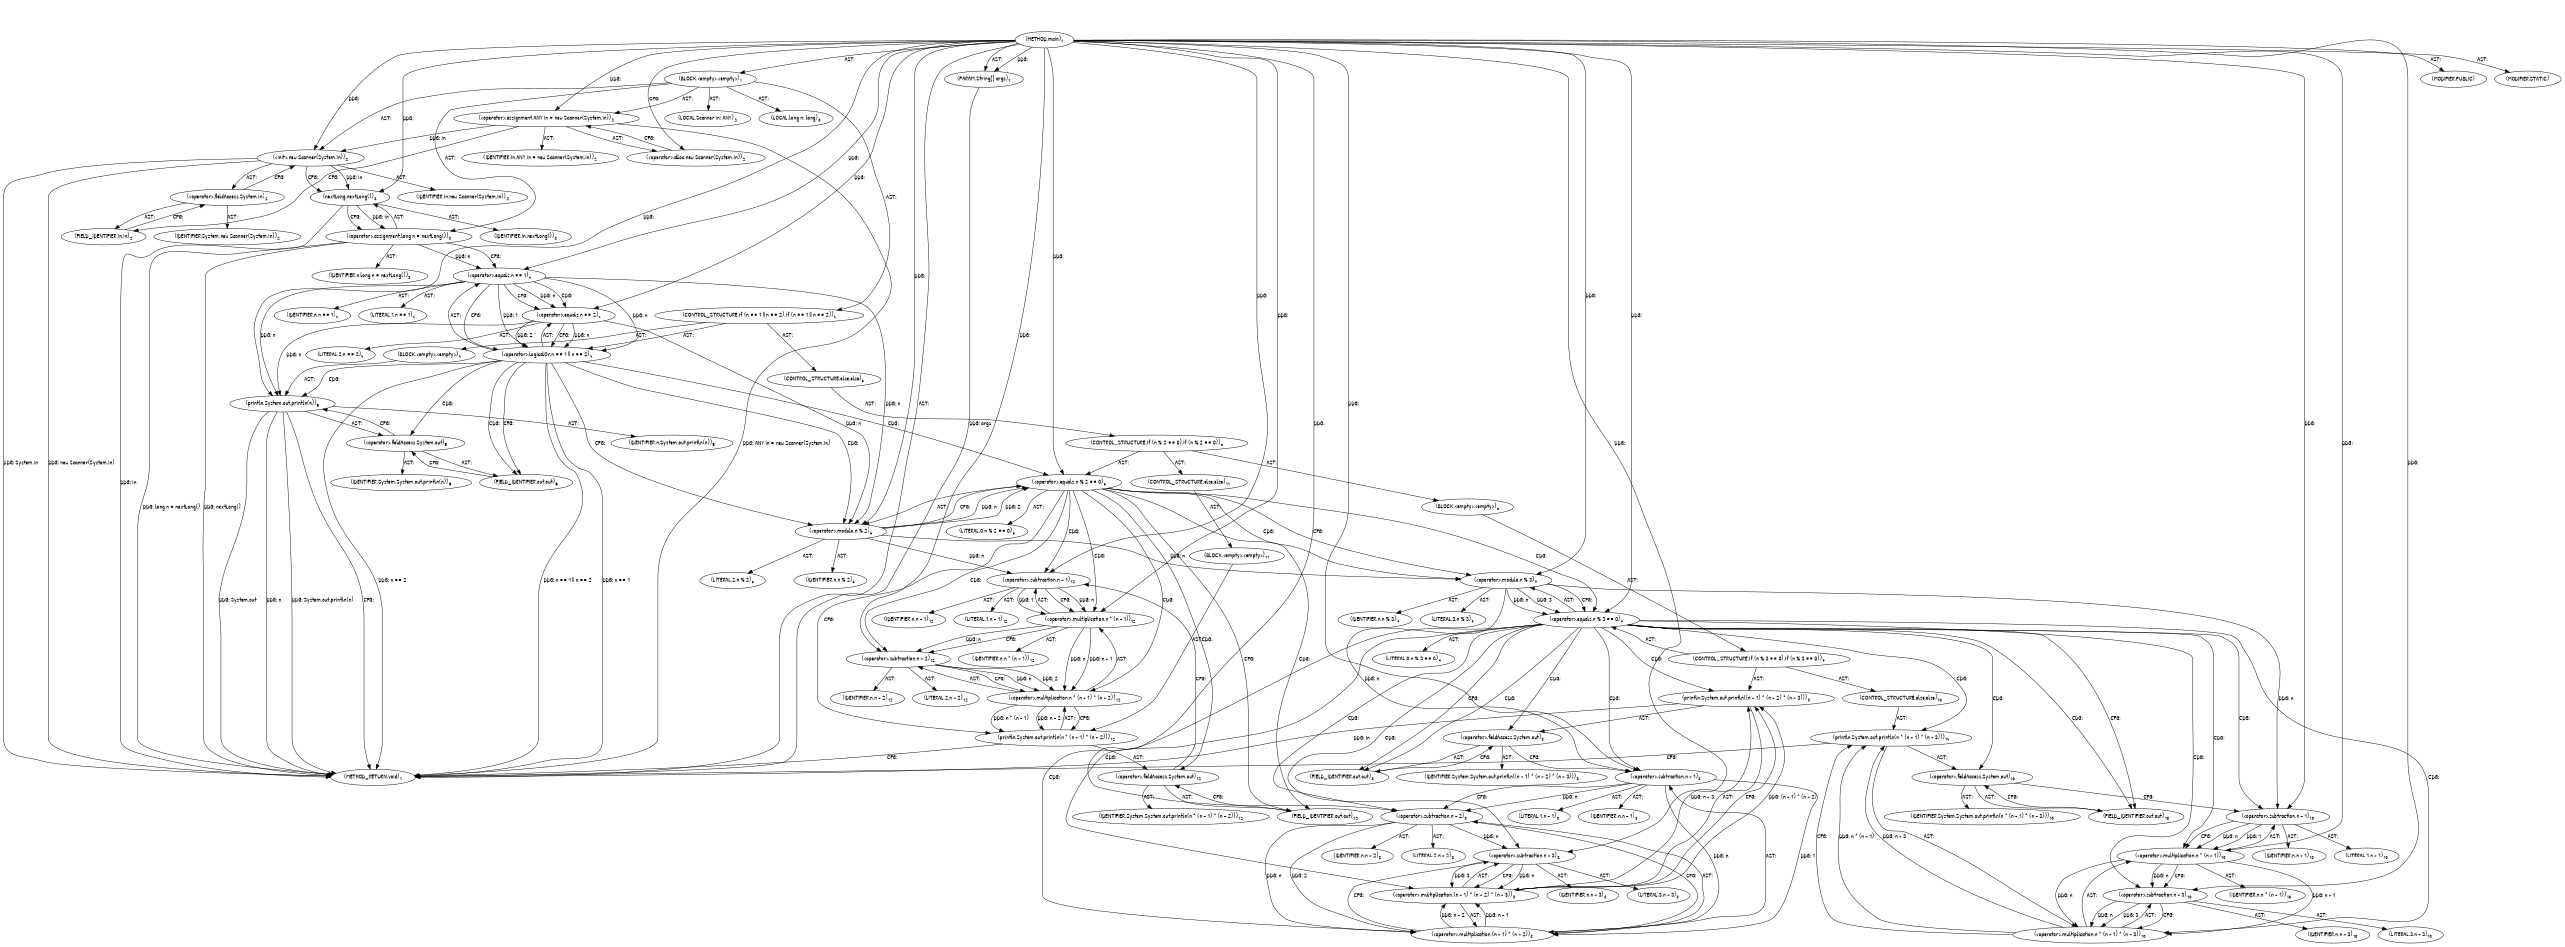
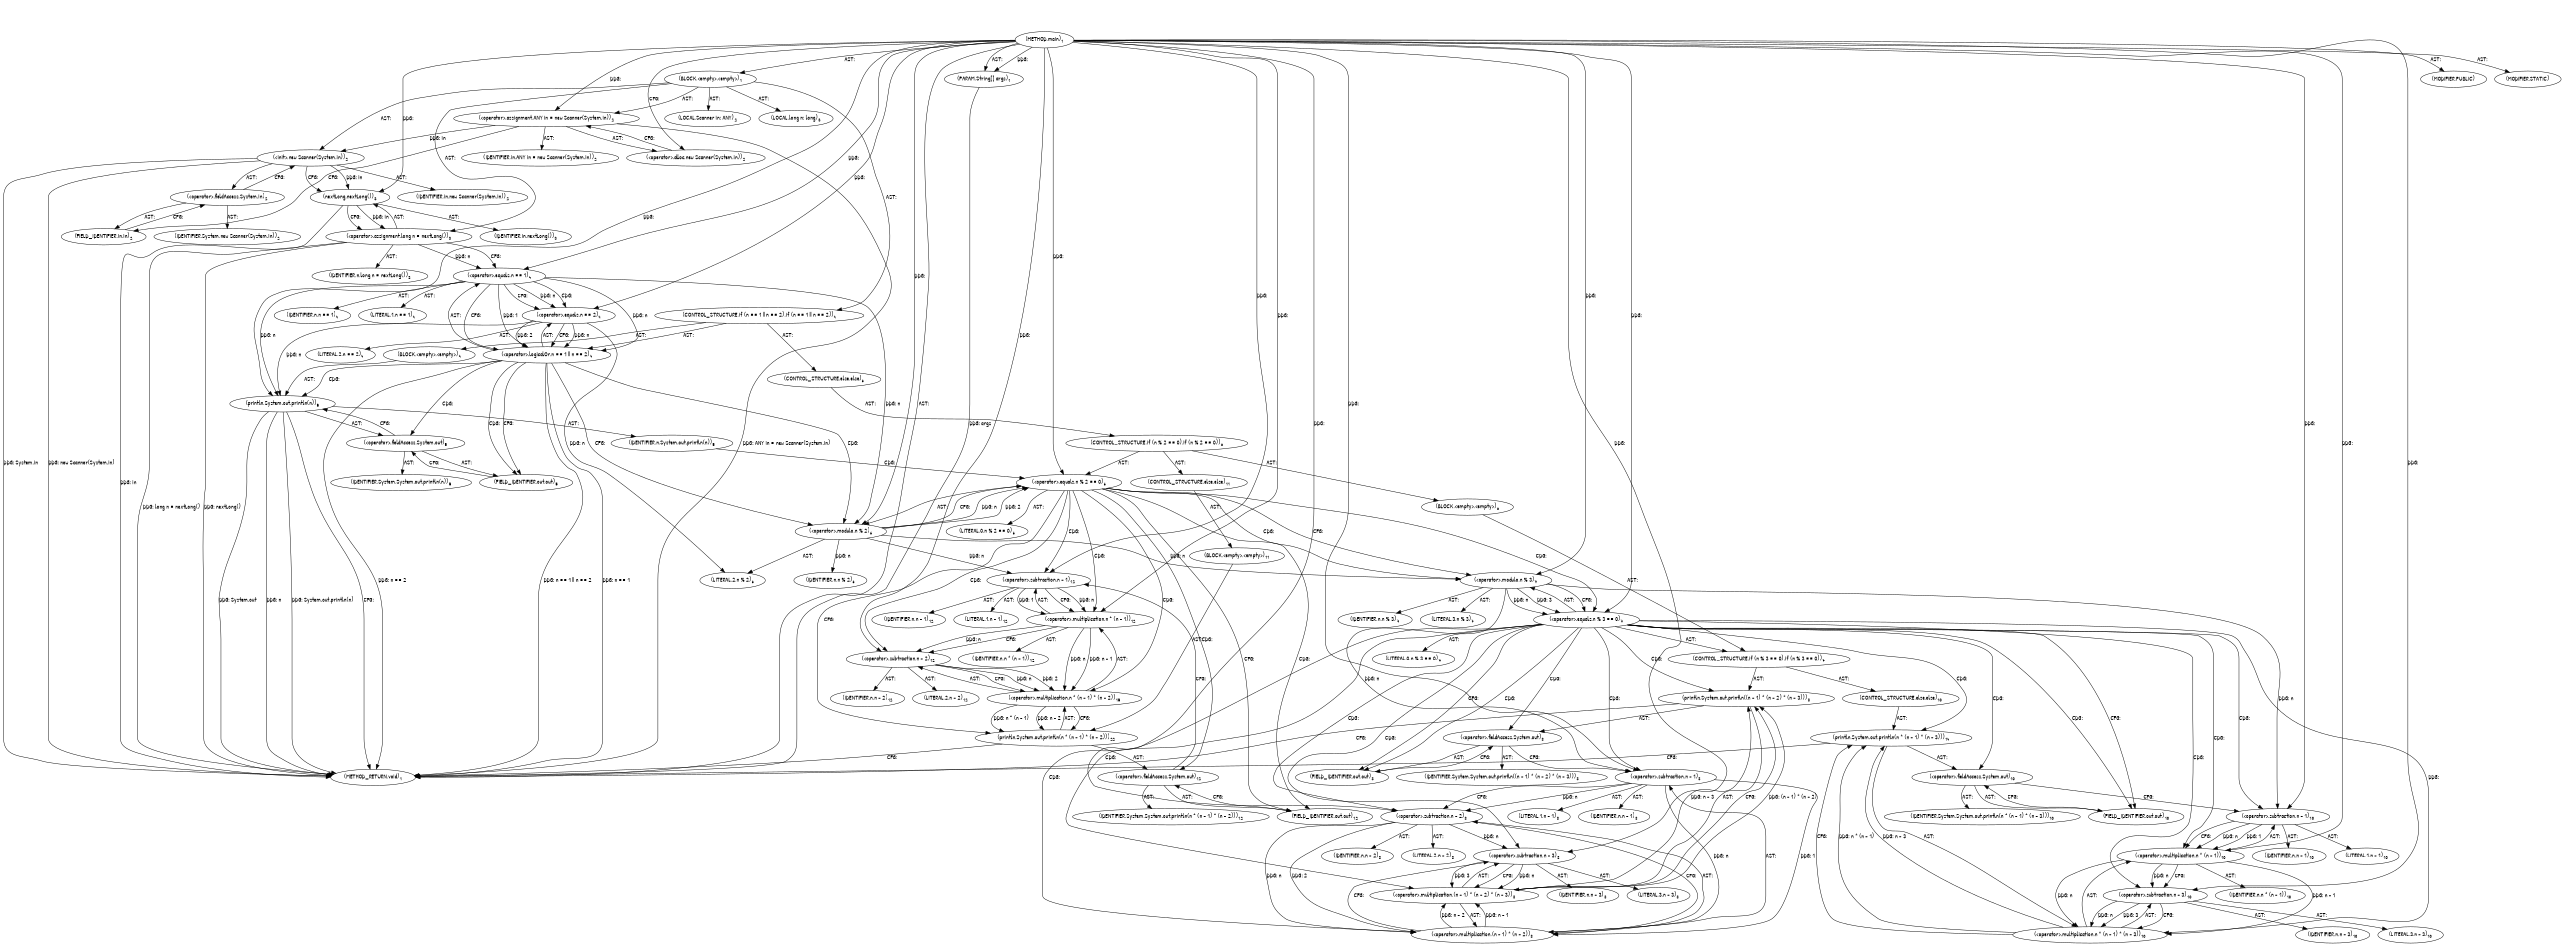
edge "(METHOD,main)" -> "(<init>,new Scanner(System.in))": removed, label "DDG:"
edge "(<operator>.equals,n == 2)" -> "(<operator>.modulo,n % 2)": now "(<operator>.equals,n == 2)" -> "(LITERAL,2,n % 2)"
edge "(<operator>.logicalOr,n == 1 || n == 2)" -> "(<operator>.equals,n % 2 == 0)": now "(IDENTIFIER,n,System.out.println(n))" -> "(<operator>.equals,n % 2 == 0)"
edge "(<operator>.modulo,n % 2)" -> "(IDENTIFIER,n,n % 2)": label "AST: " -> "DDG: n"
edge "(CONTROL_STRUCTURE,if (n % 3 == 0),if (n % 3 == 0))" -> "(<operator>.equals,n % 3 == 0)": reversed
node "(<operator>.multiplication,n * (n - 1) * (n - 2))": text "12" -> "15"
node "(println,System.out.println(n * (n - 1) * (n - 2)))": text "12" -> "22"
edge "(println,System.out.println((n - 1) * (n - 2) * (n - 3)))" -> "(METHOD_RETURN,void)": label "DDG: in" -> "CFG: "
edge "(<operator>.equals,n % 3 == 0)" -> "(<operator>.multiplication,n * (n - 1) * (n - 3))": label "CDG: " -> "DDG: "
